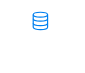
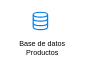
node "Base de datos Productos": added
